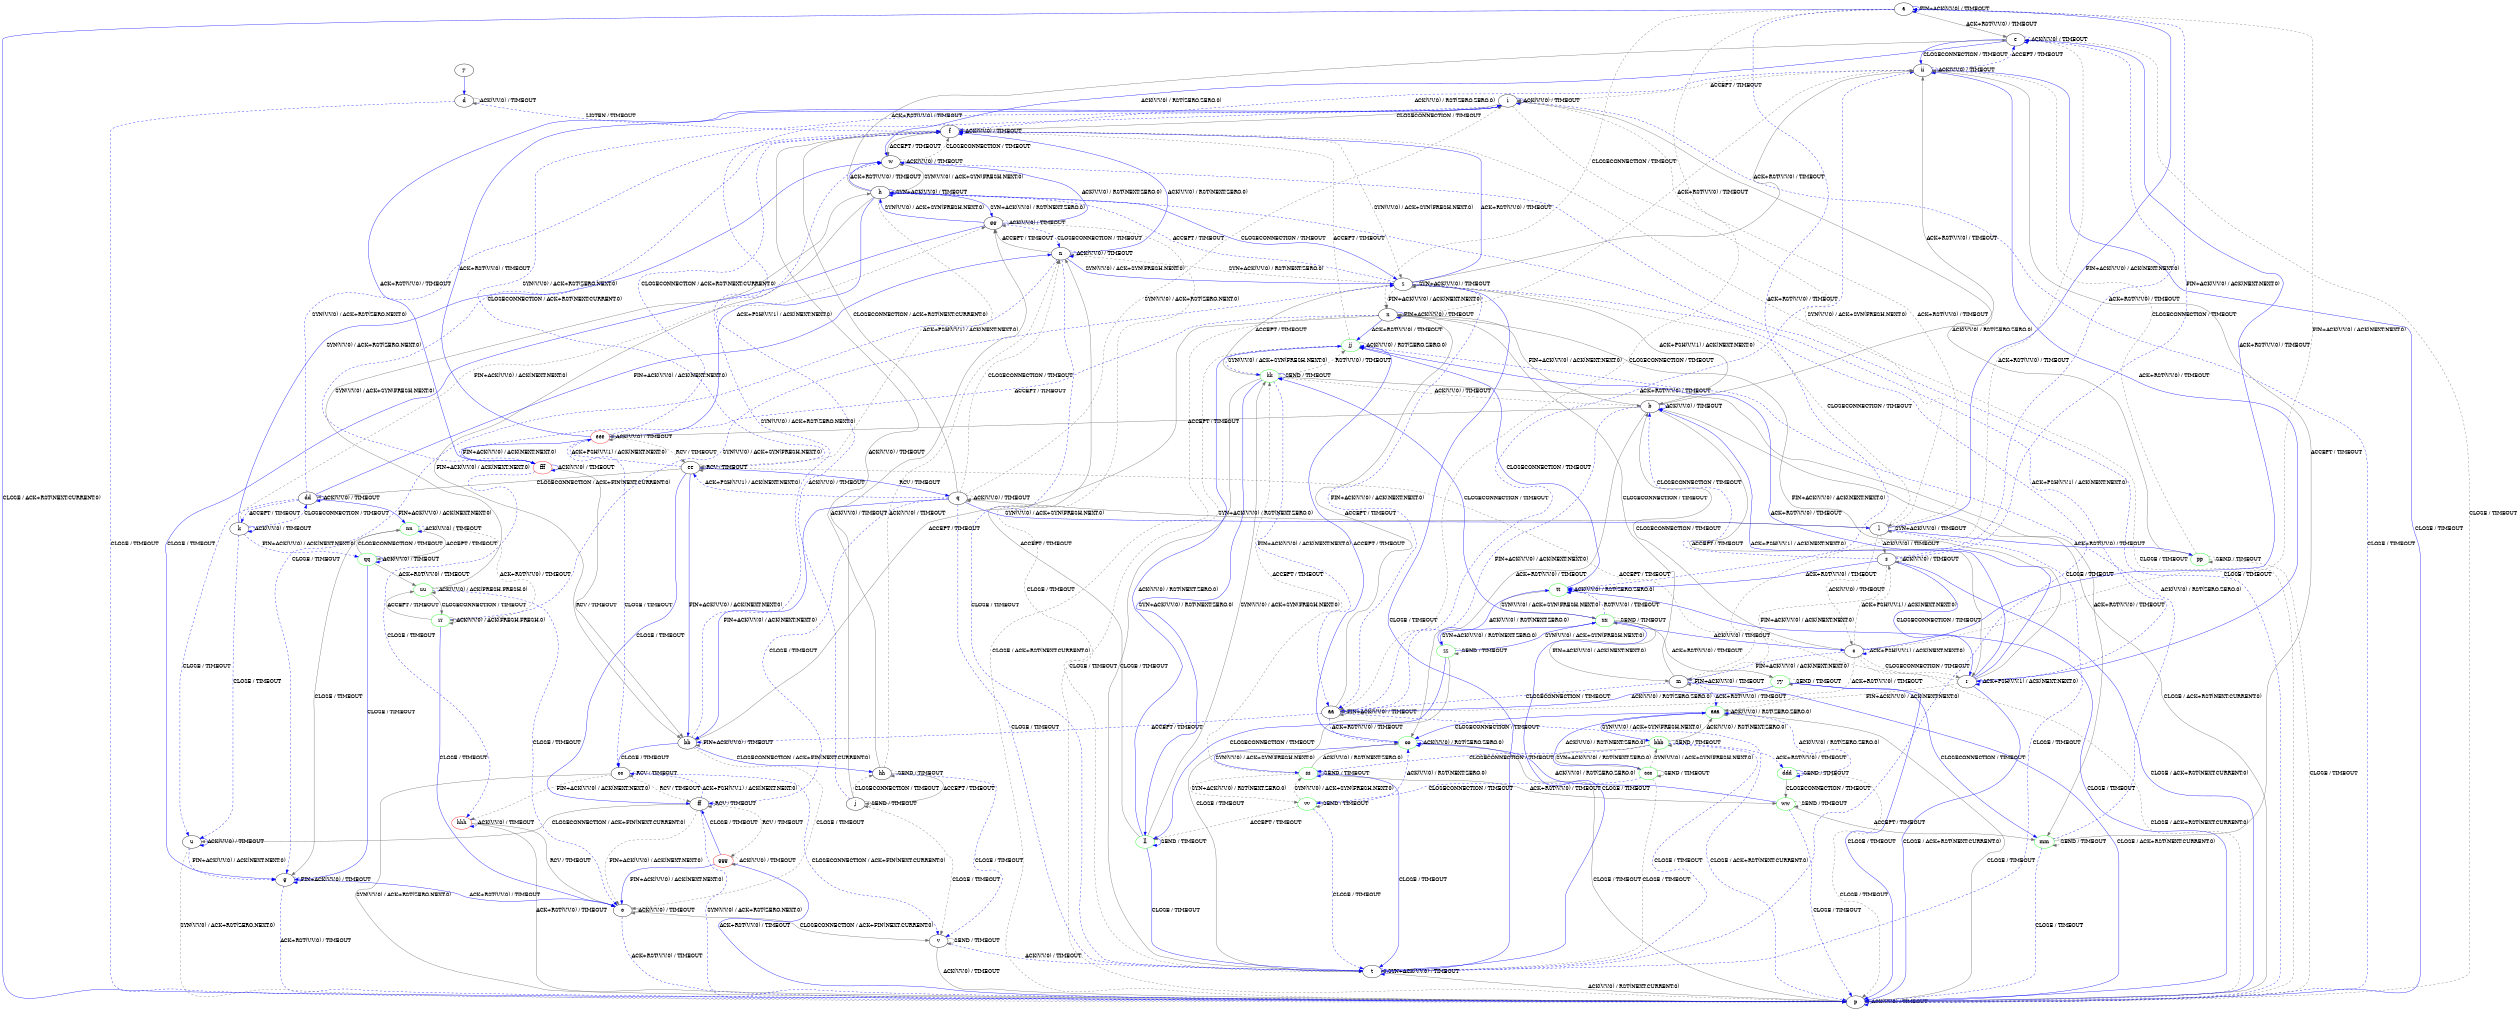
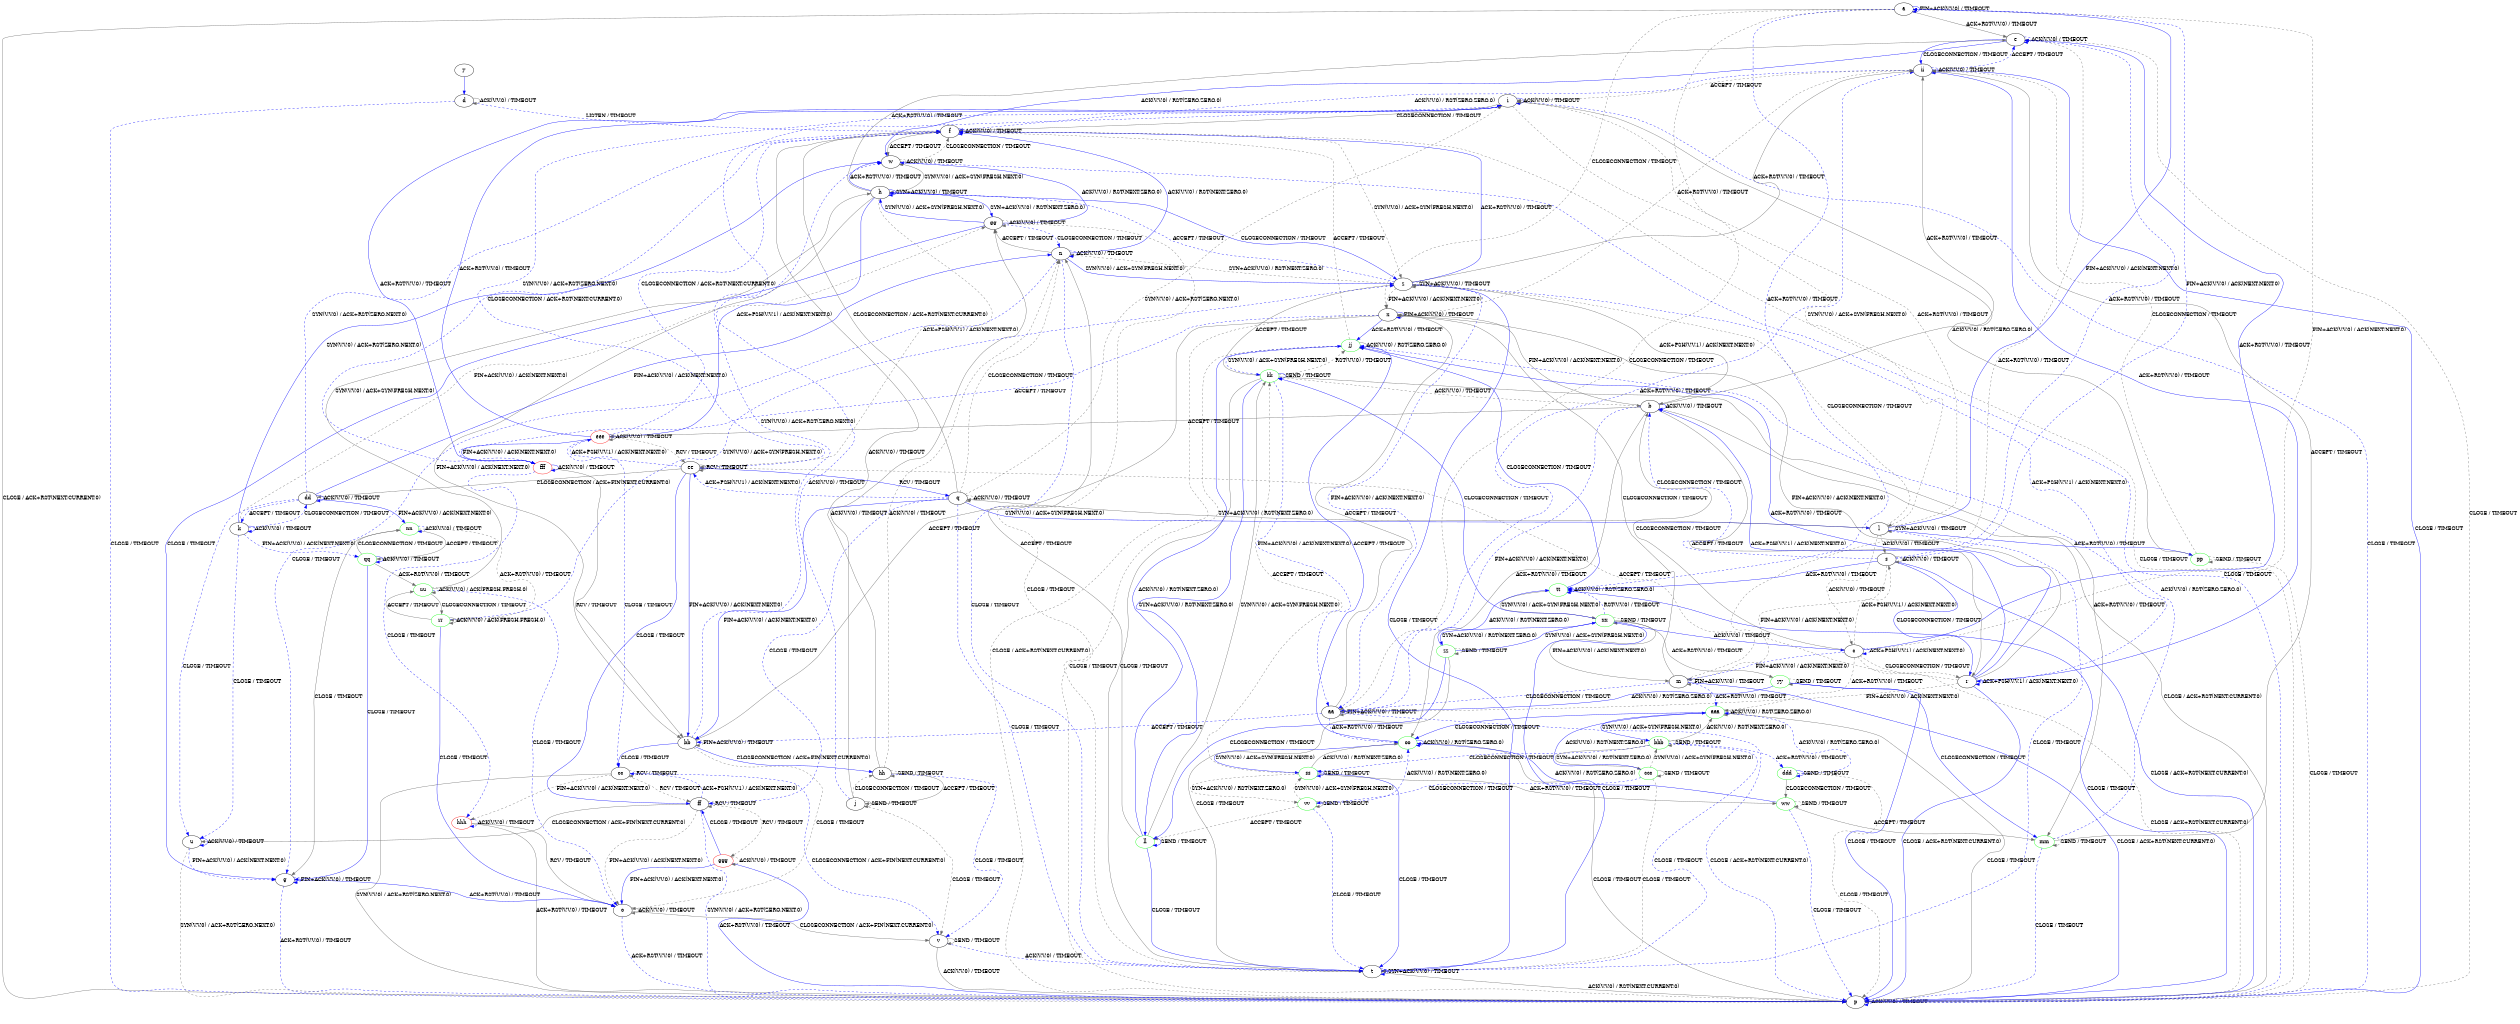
edge "h" -> "t": removed, label "CLOSE / TIMEOUT"
edge "a" -> "p": color blue -> gray40
